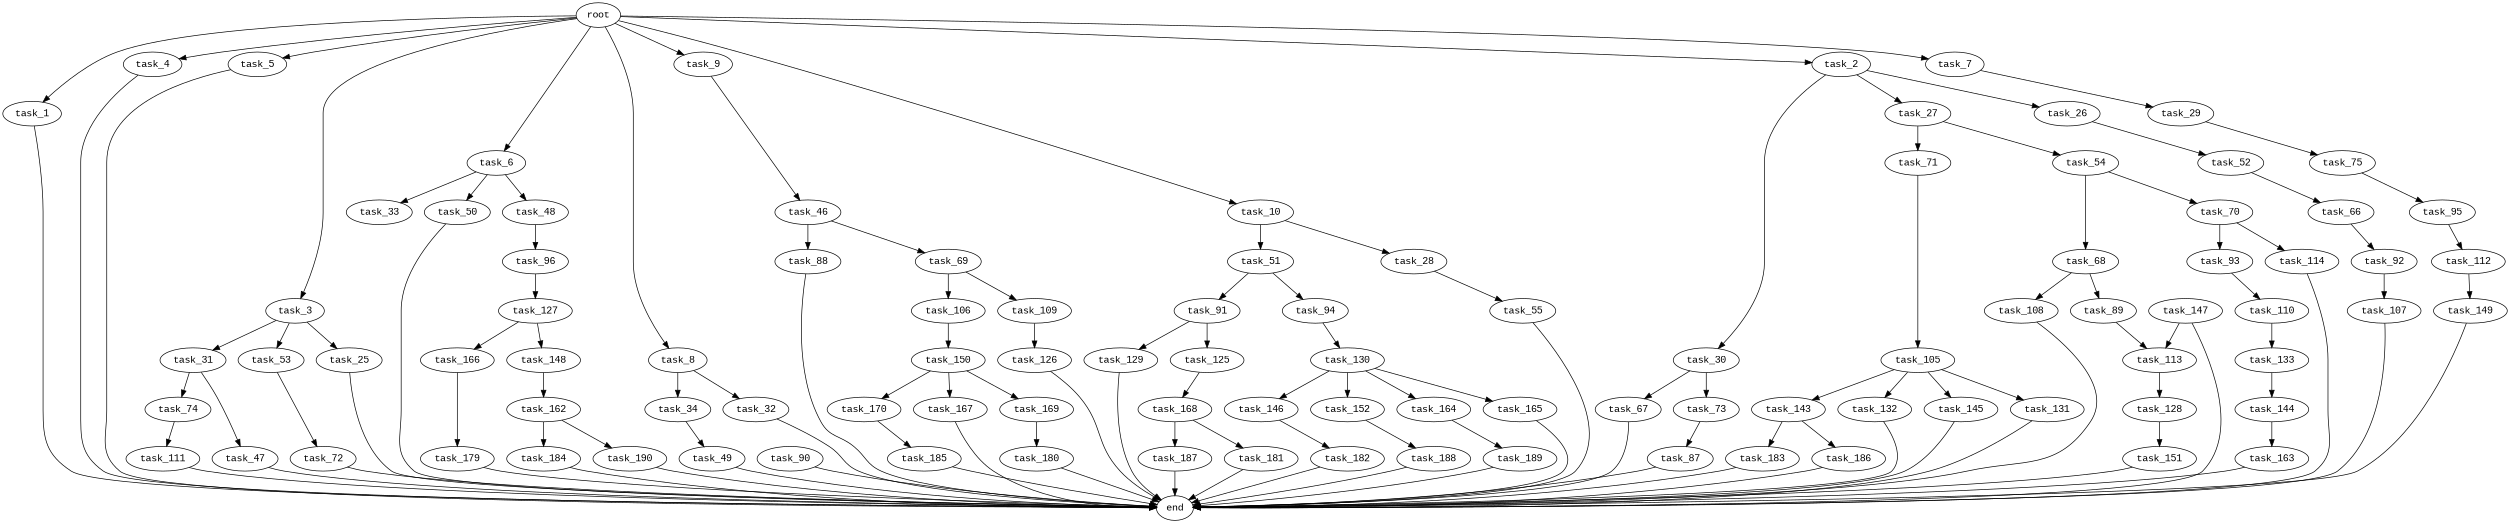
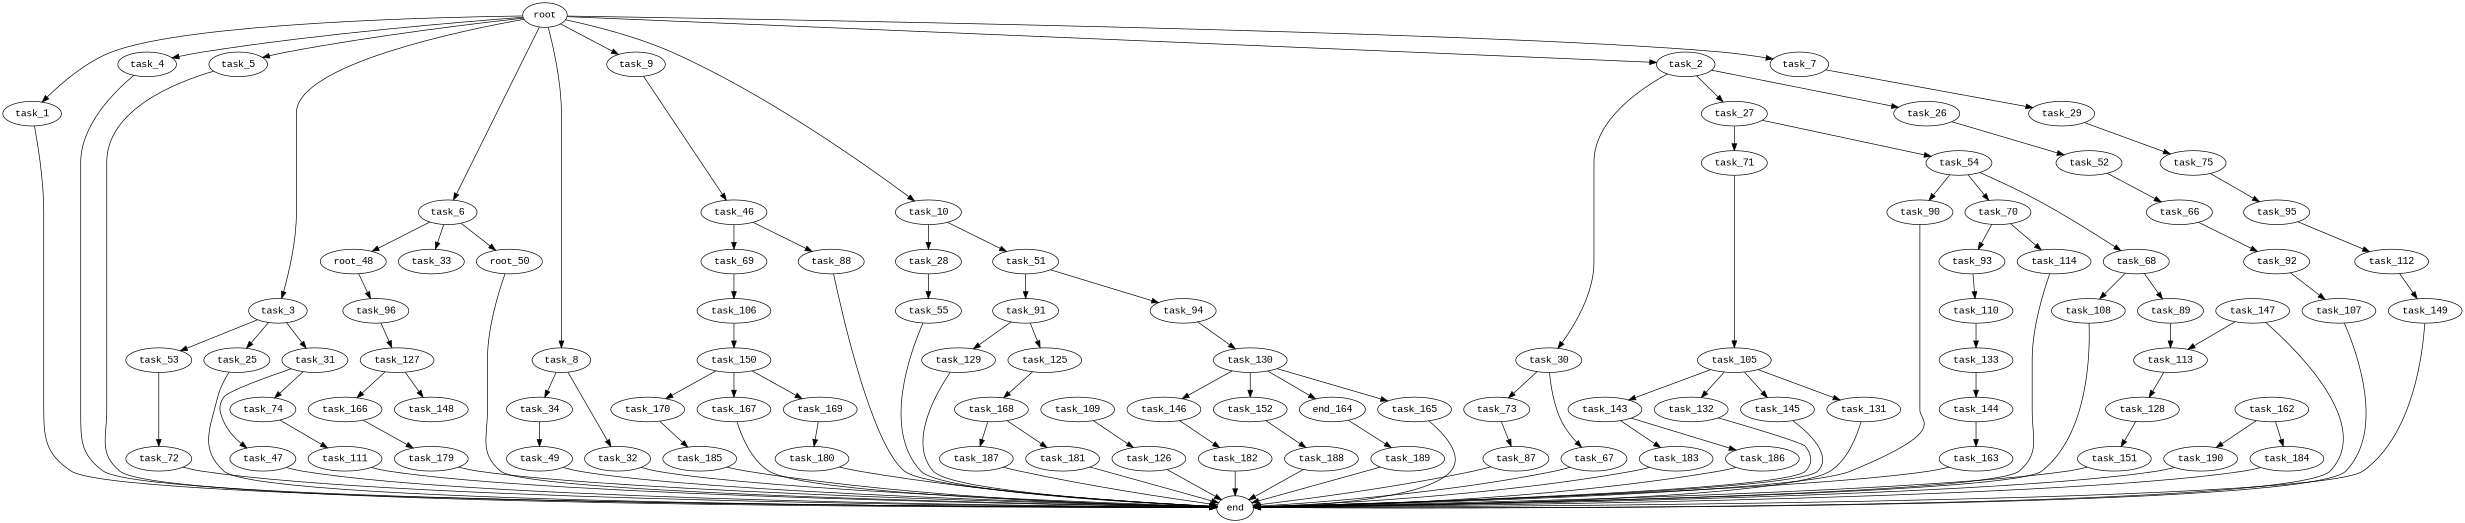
edge "task_54" -> "task_90": added
node "task_50": label "task_50" -> "root_50"
node "task_48": label "task_48" -> "root_48"
edge "task_69" -> "task_109": removed
edge "task_148" -> "task_162": removed
node "task_164": label "task_164" -> "end_164"
